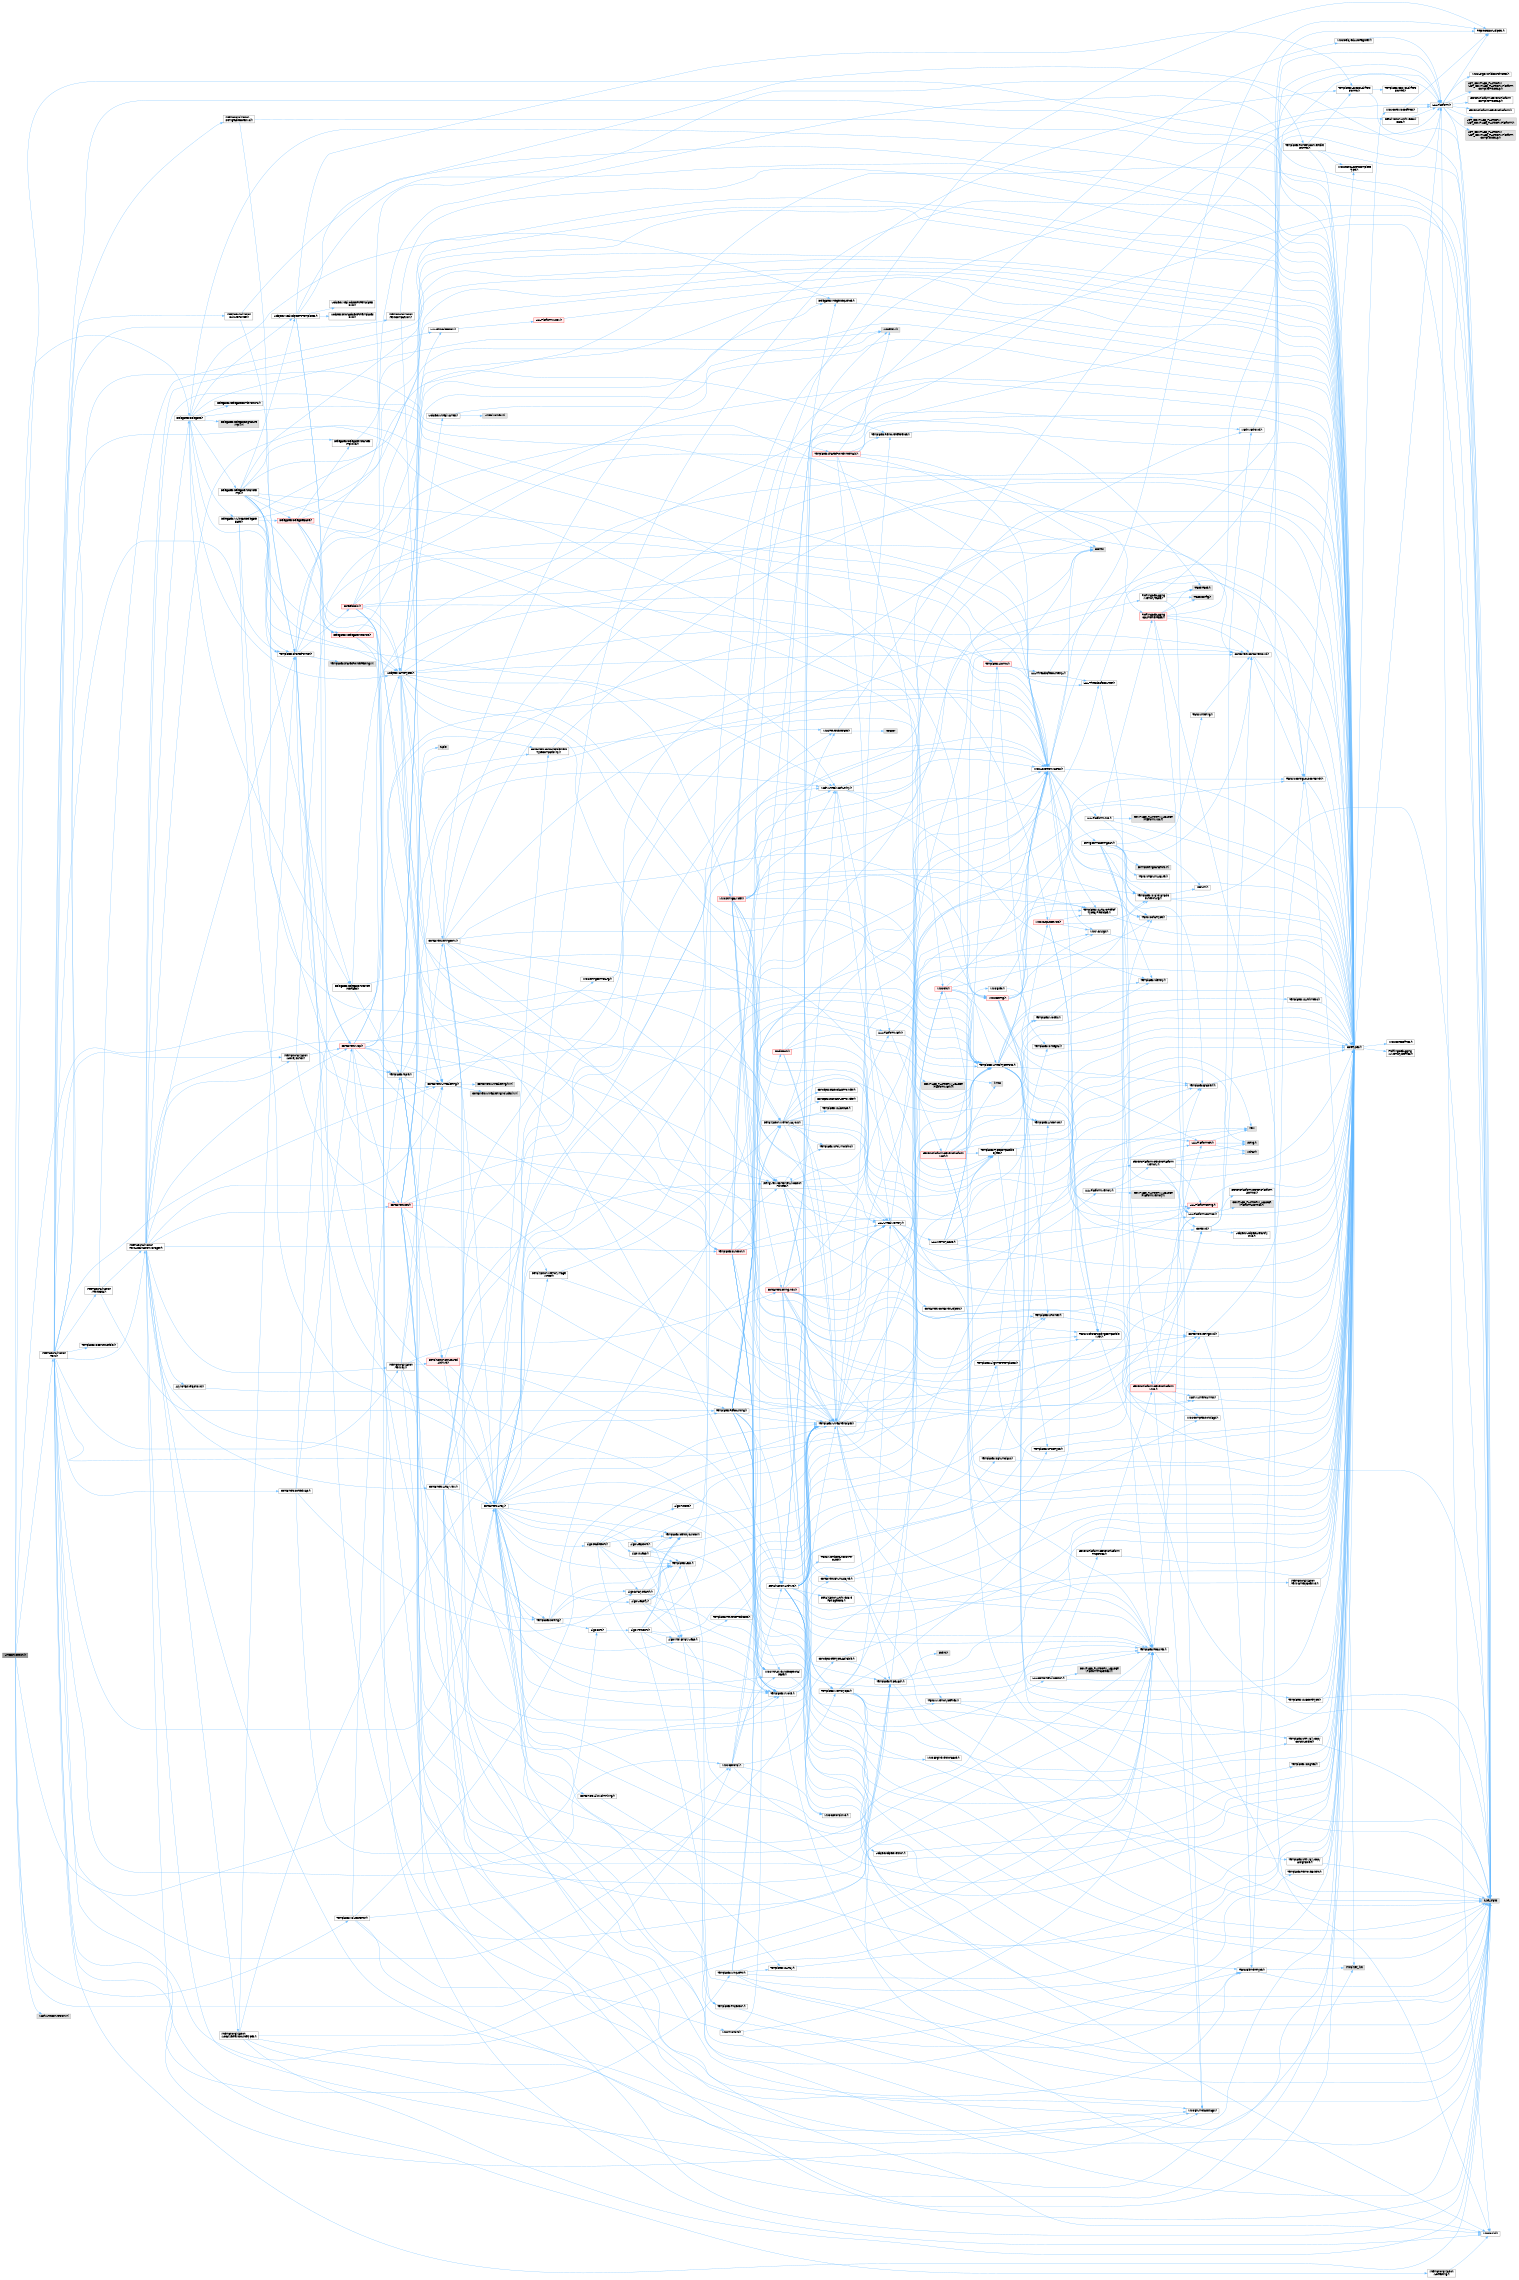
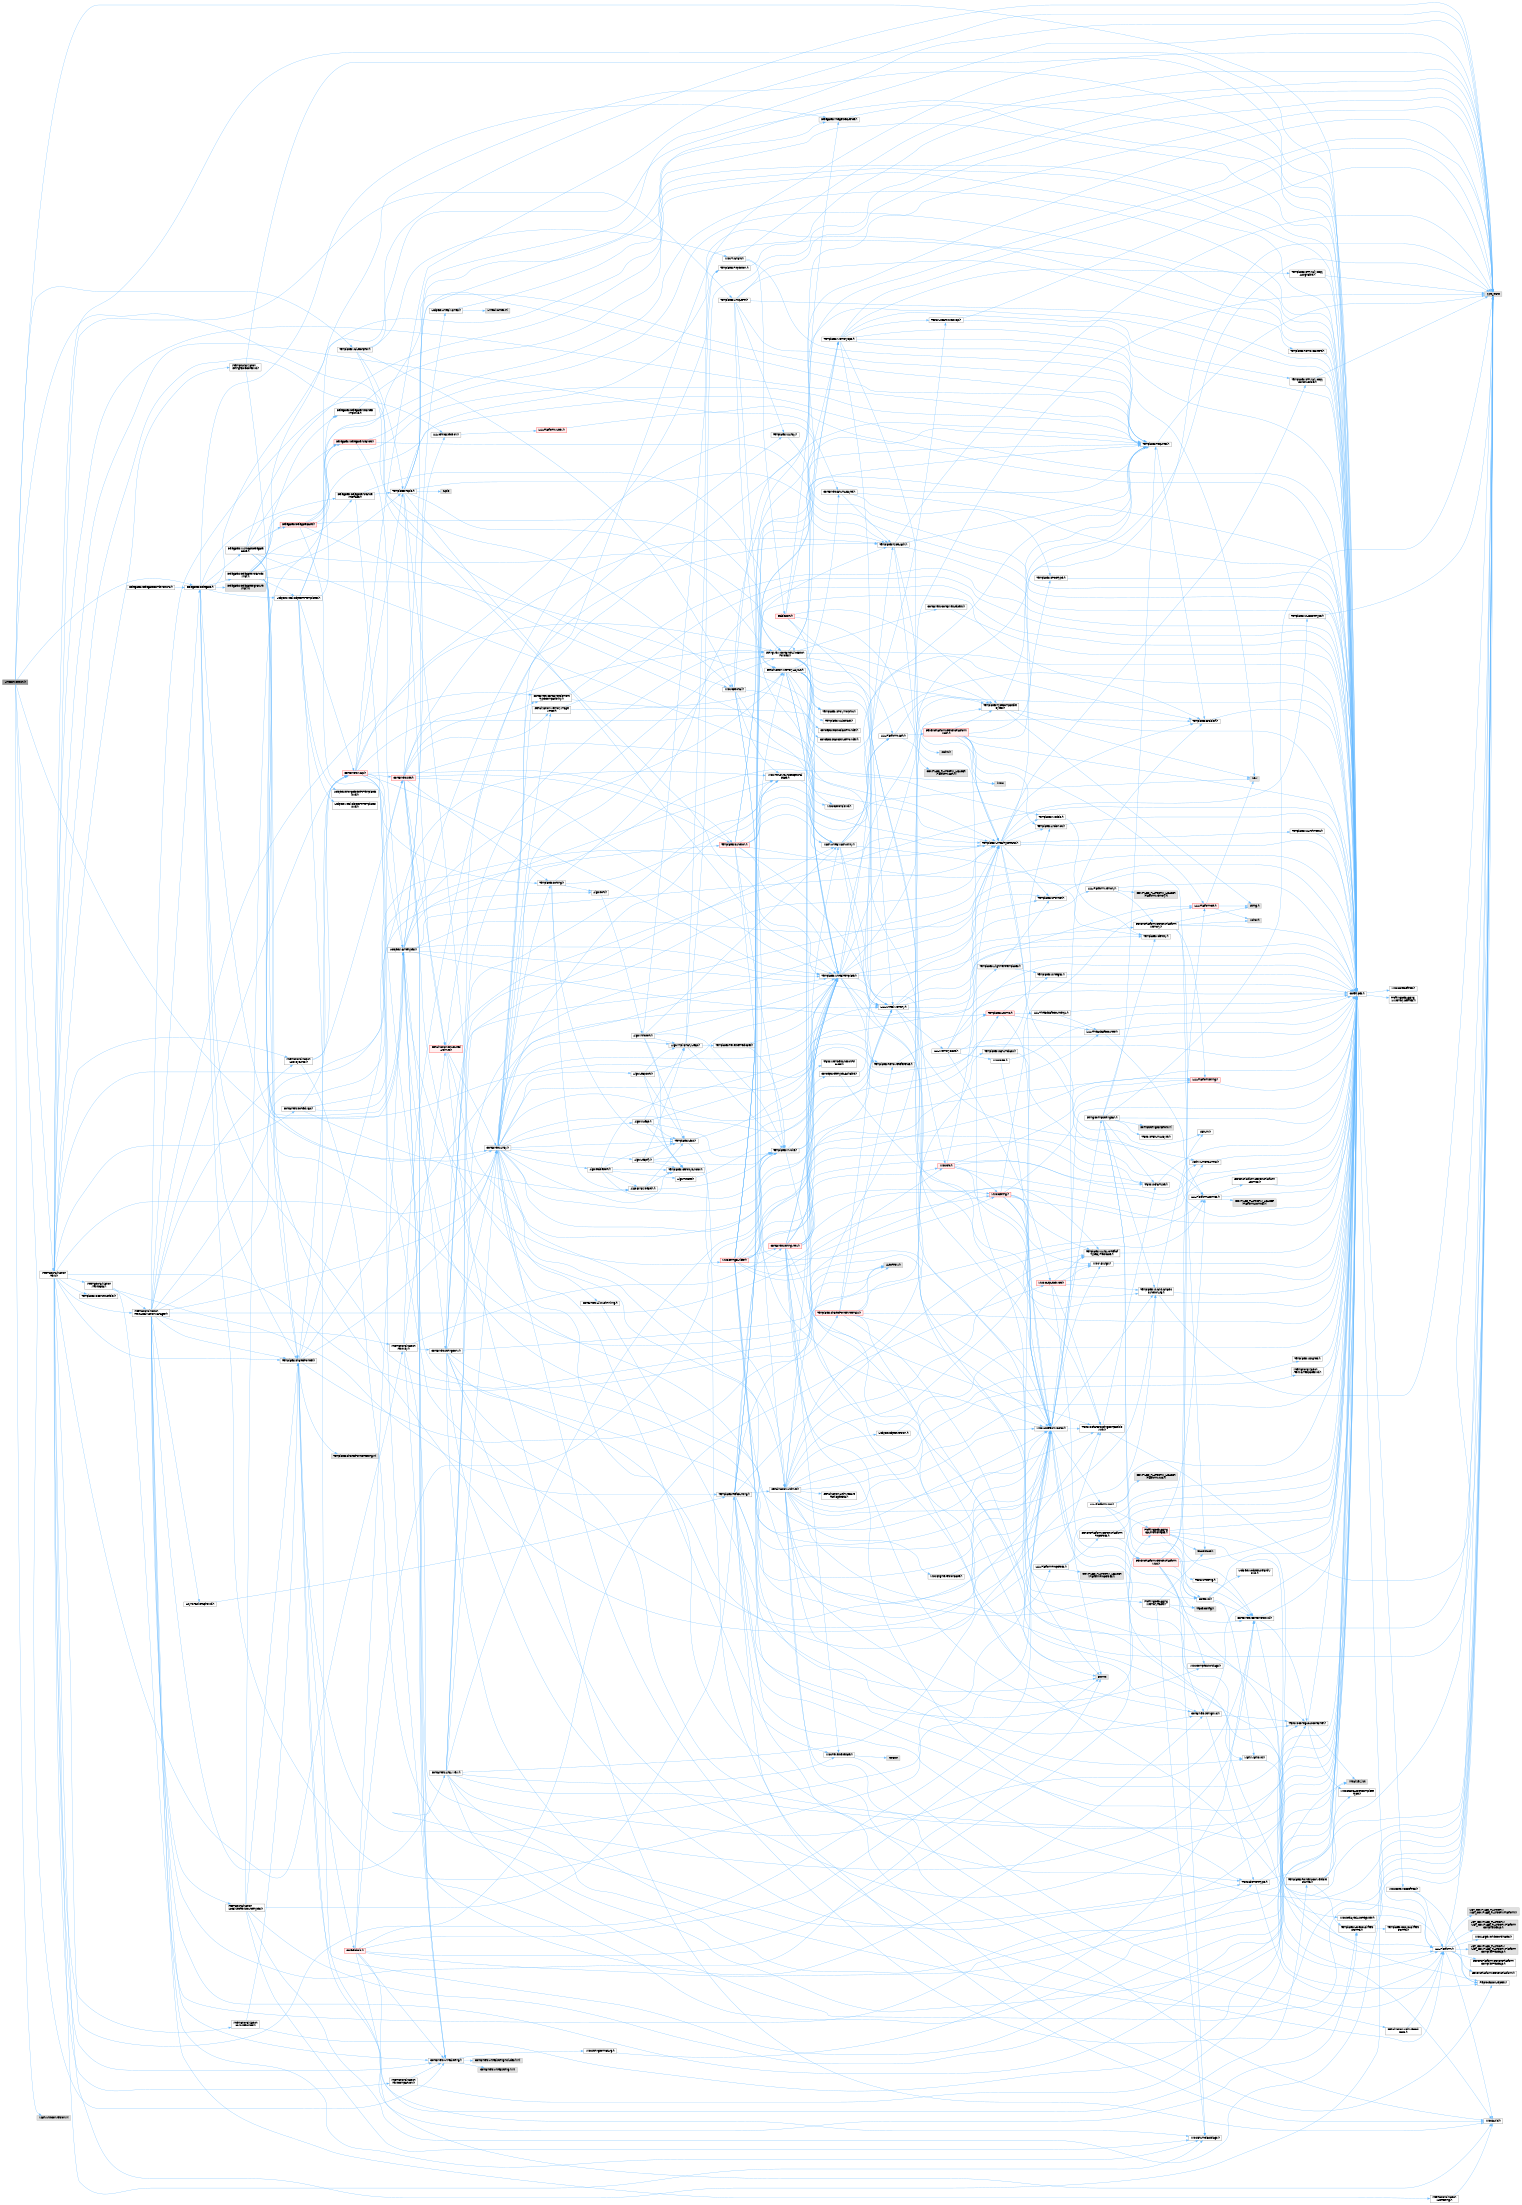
edge "Delegates/Delegate.h" -> "Delegates/DelegateCombinations.h": reversed
node "HAL/ContainerAllocation.h": label "HAL/ContainerAllocation.h" -> "HAL/PlatformProperties.h"
node "Traits/UMemoryDefines.h": label "Traits/UMemoryDefines.h" -> "Traits/UseBitwiseSwap.h"
